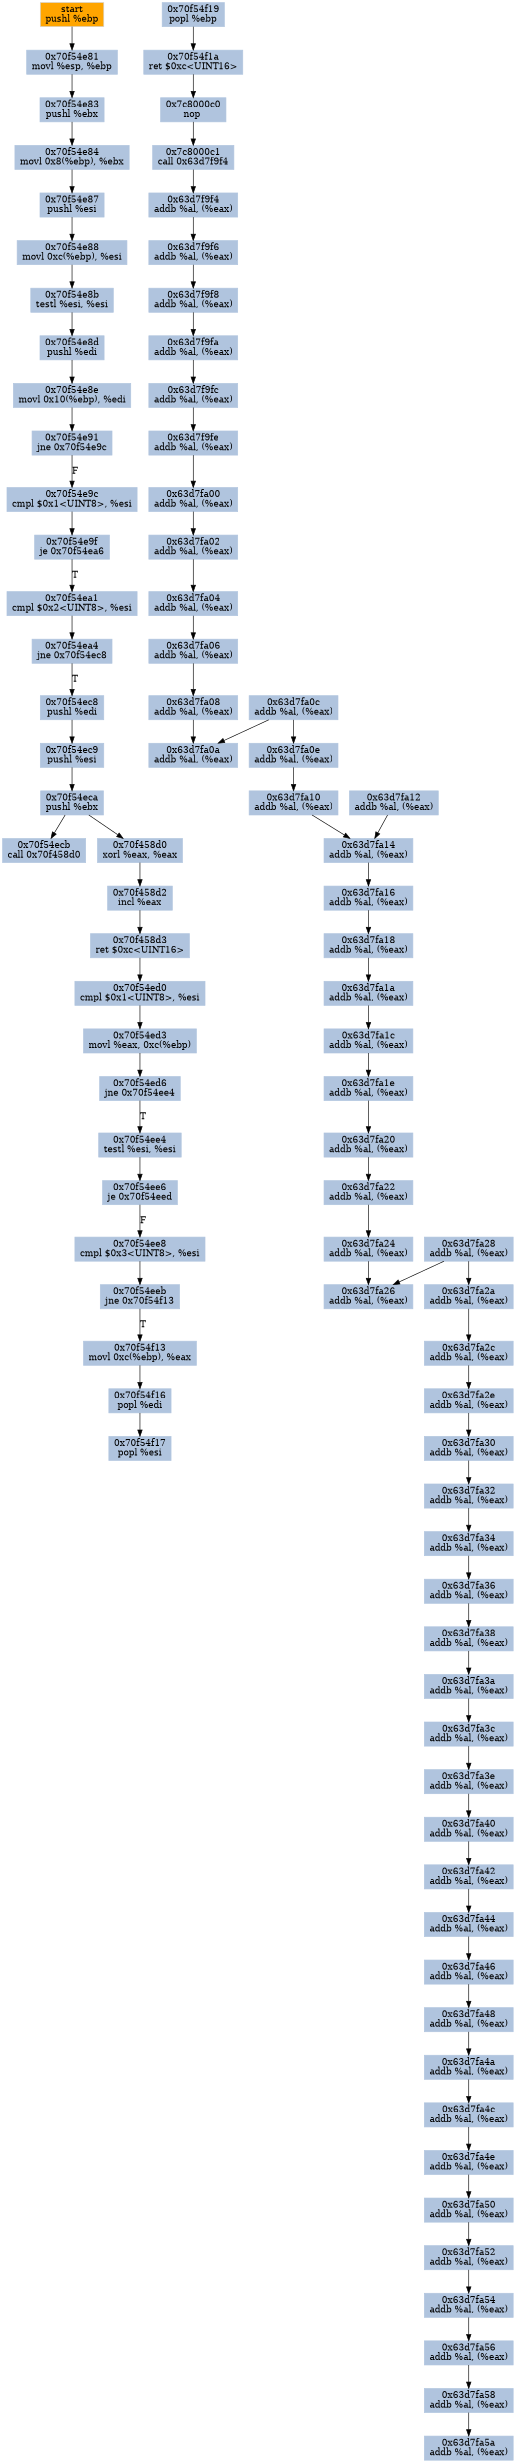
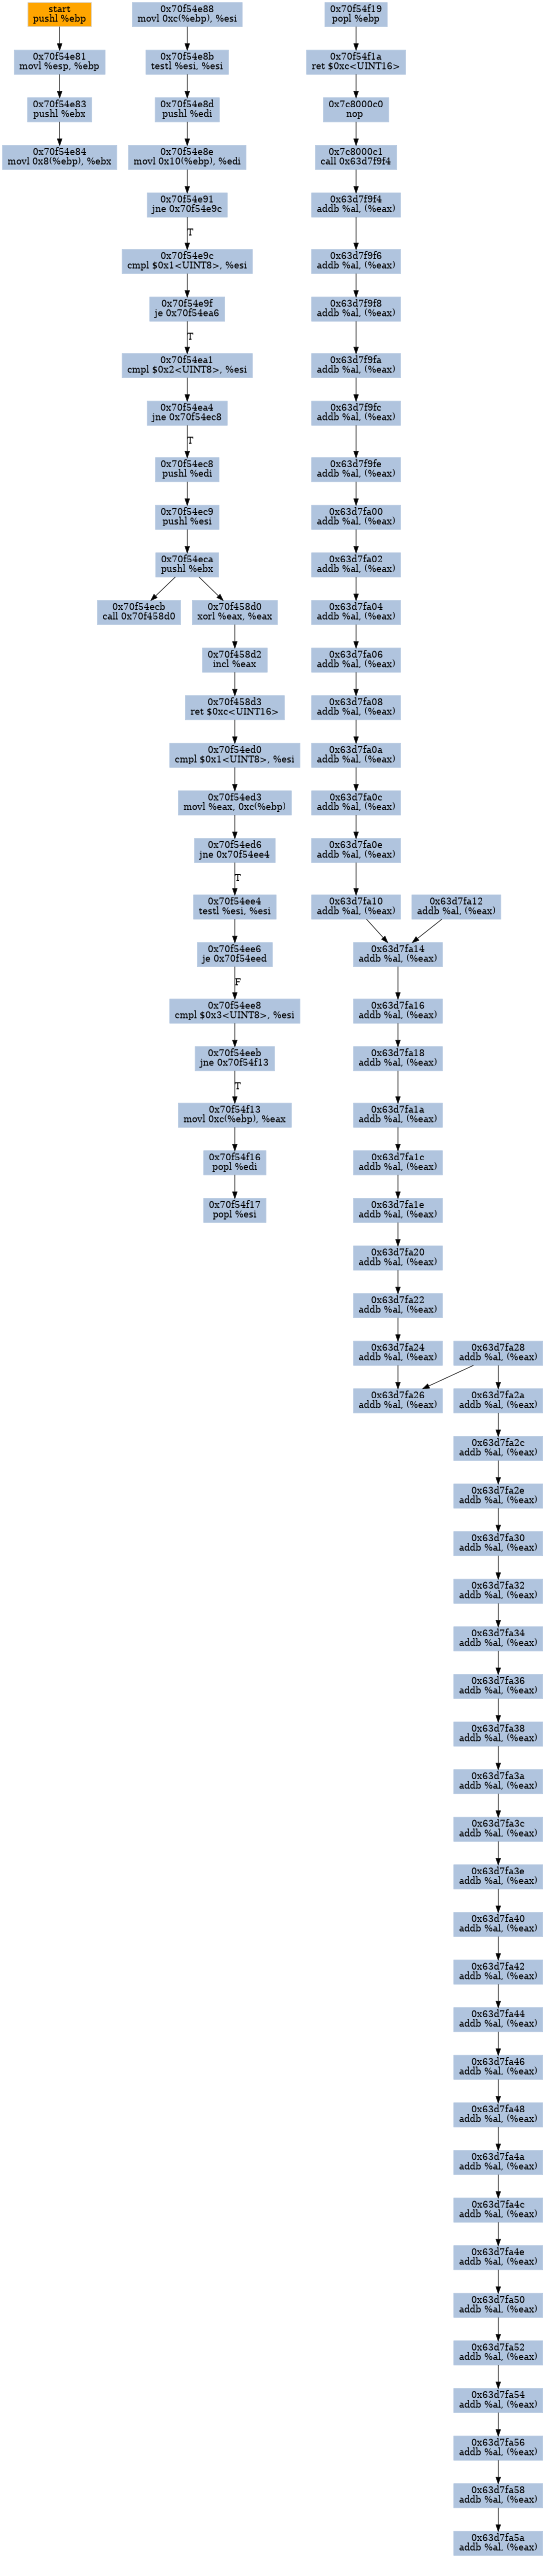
node "0x70f54e87 pushl %esi": removed
edge "0x70f54e91 jne 0x70f54e9c" -> "0x70f54e9c cmpl $0x1<UINT8>, %esi": label "F" -> "T"
edge "0x63d7fa0c addb %al, (%eax)" -> "0x63d7fa0a addb %al, (%eax)": reversed
